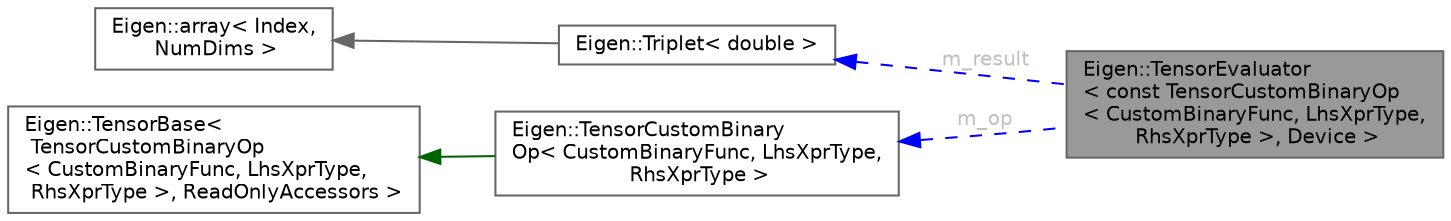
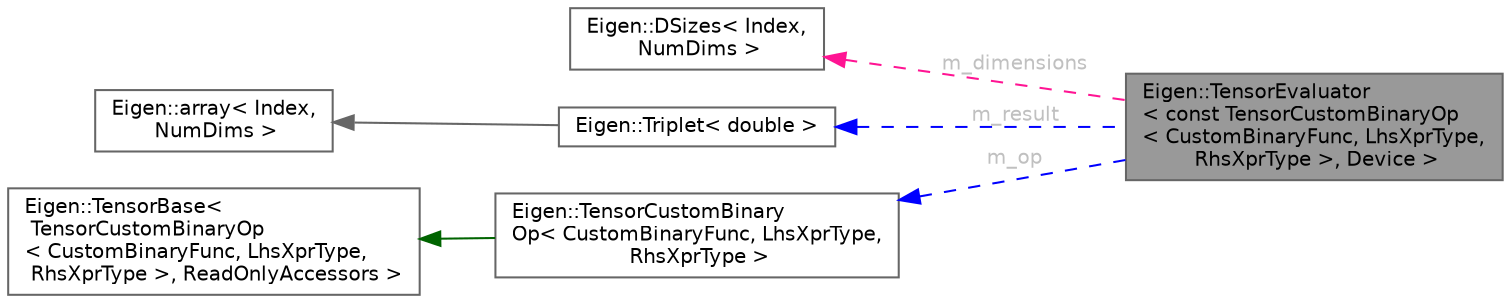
node "Eigen::DSizes< Index, NumDims >": added
